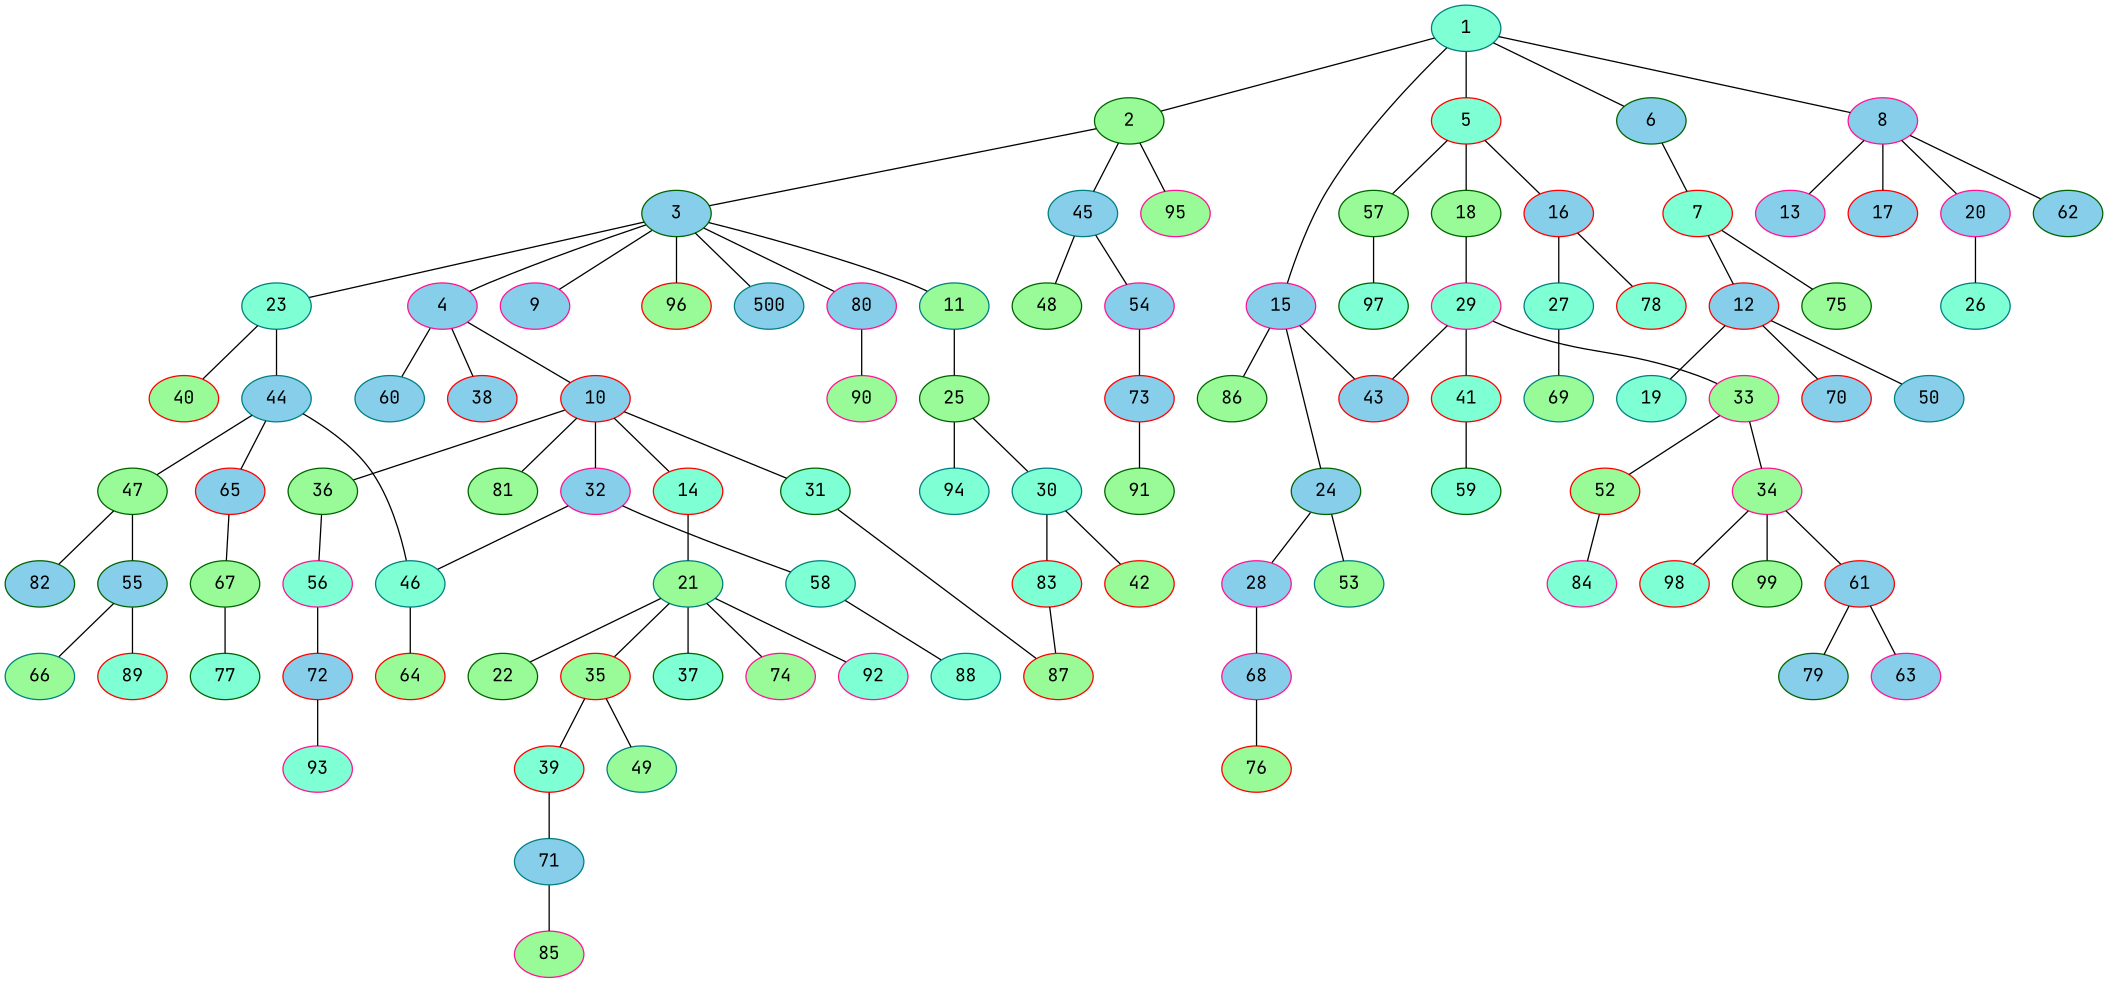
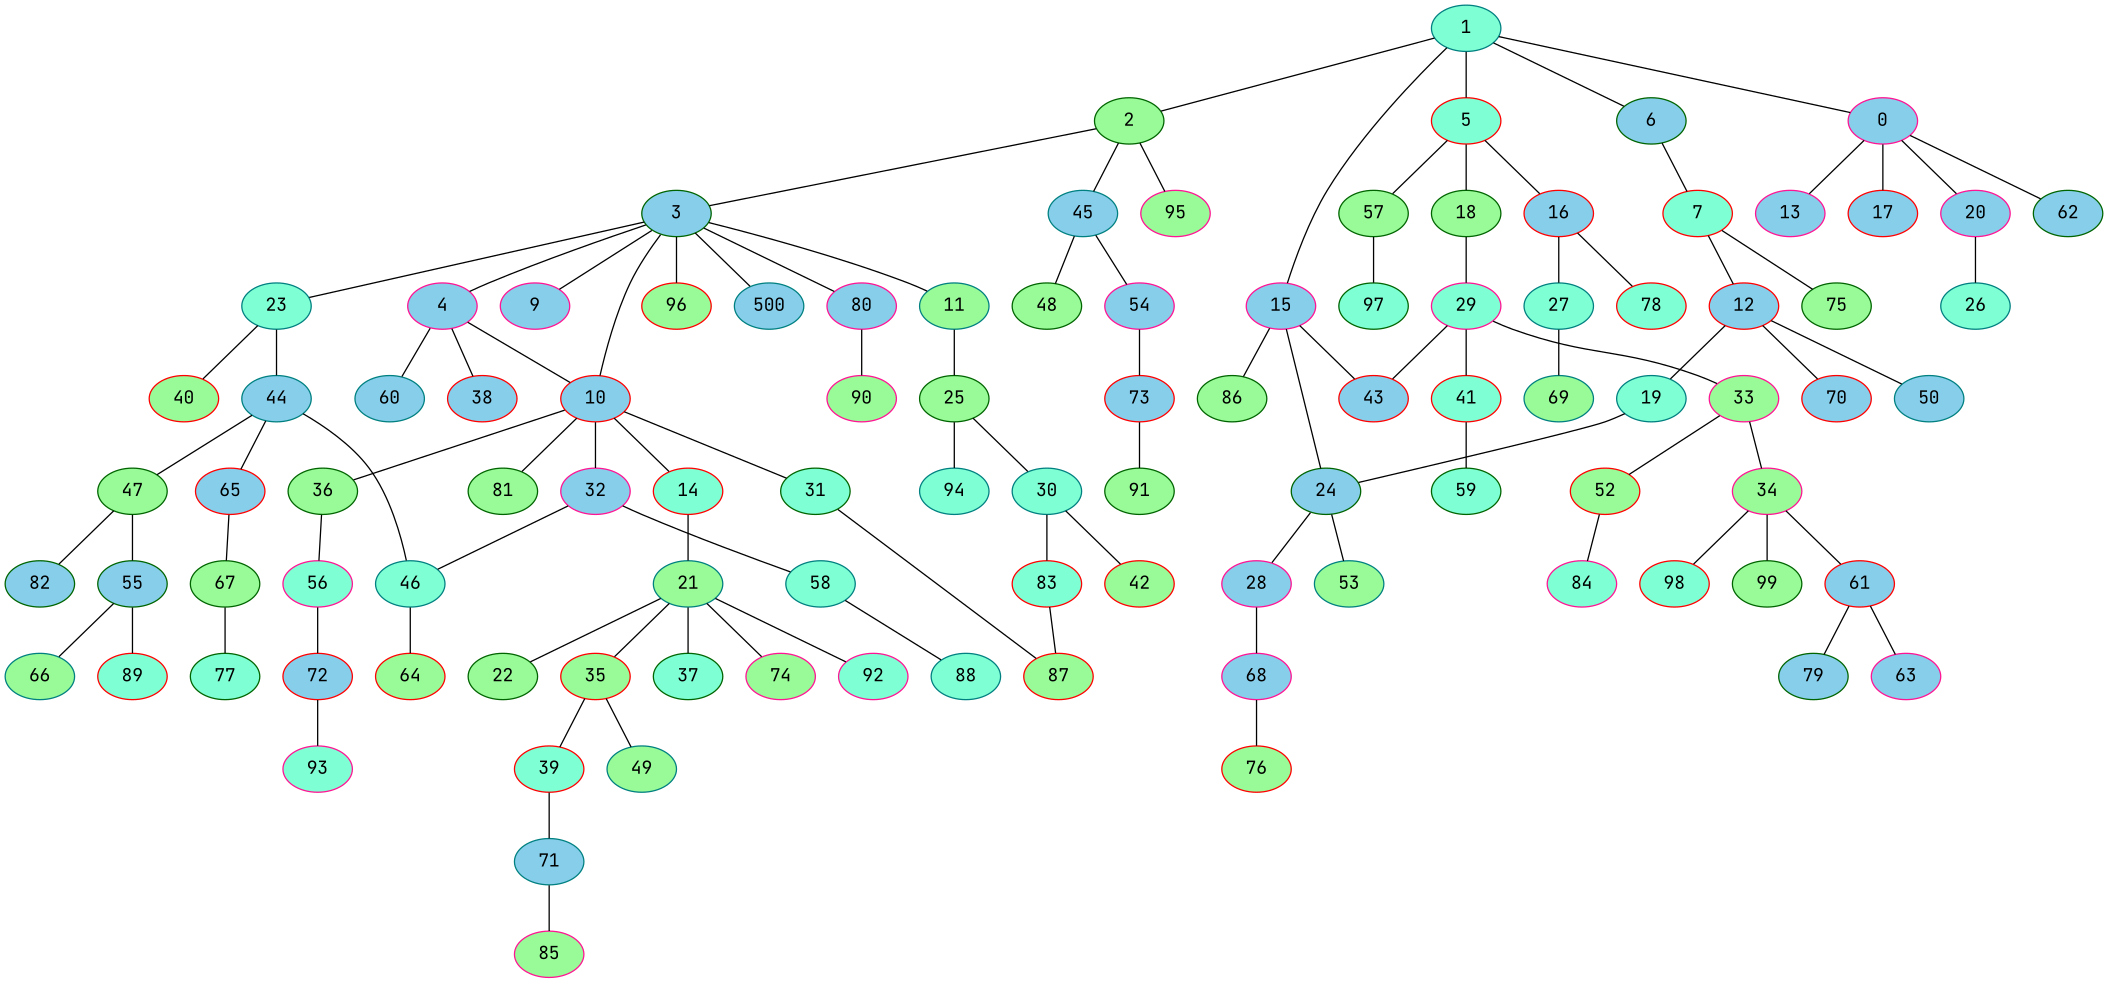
node "8": label "8" -> "0"
edge "3" -- "10": added
edge "19" -- "24": added
